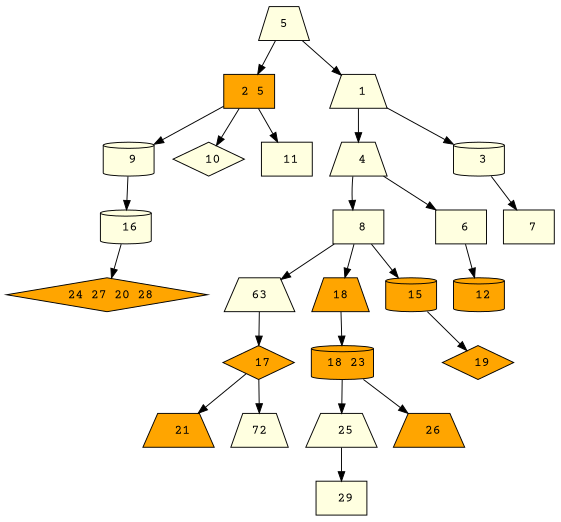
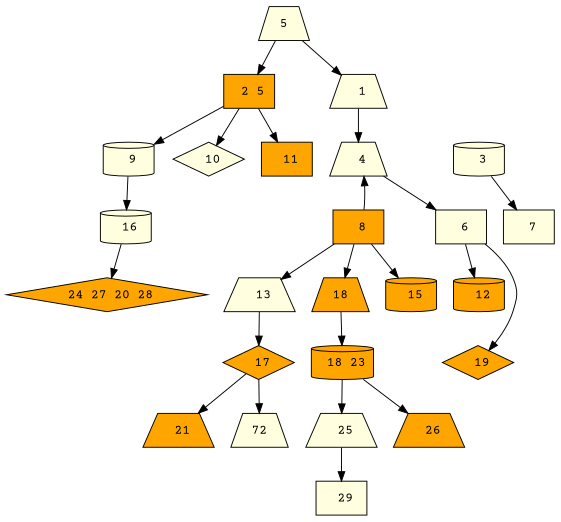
edge "1" -> "3": removed
node "11": fillcolor lightyellow -> orange
edge "4" -> "8": reversed
node "8": fillcolor lightyellow -> orange
node "63": label "63" -> "13"
edge "15" -> "19": now "6" -> "19"
